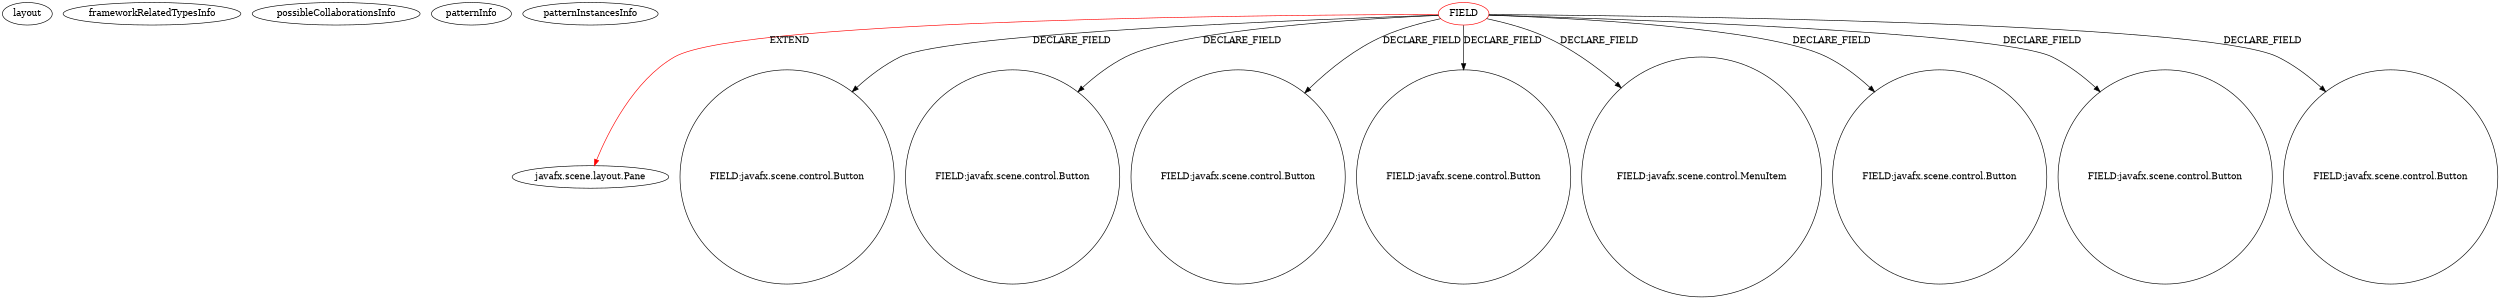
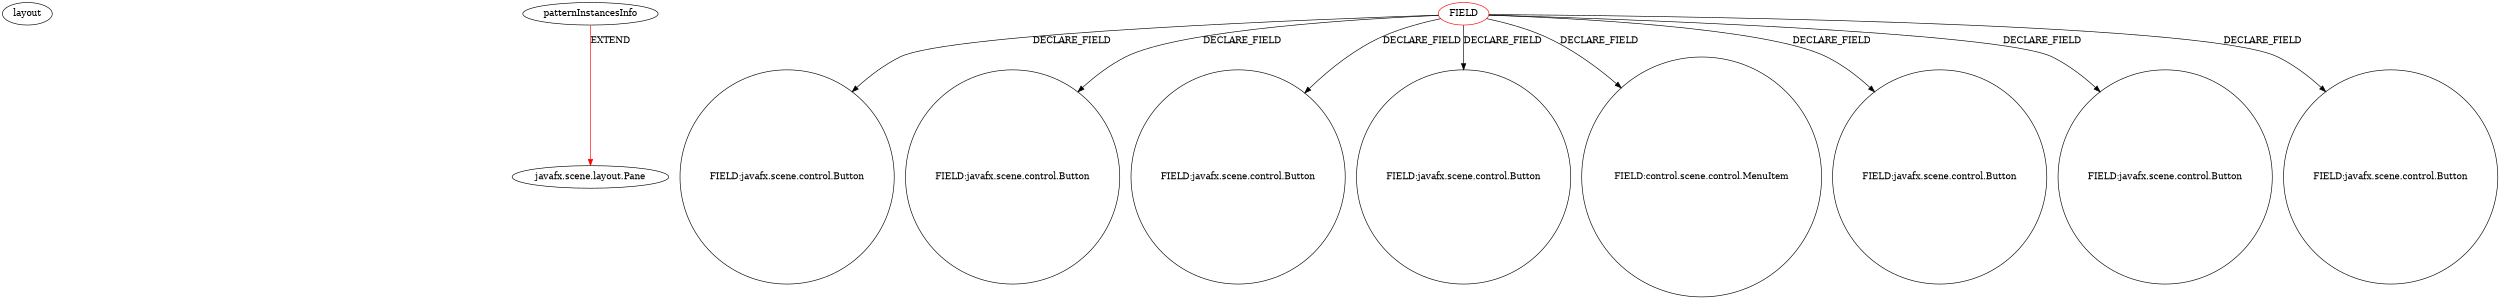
node "frameworkRelatedTypesInfo": removed
node "possibleCollaborationsInfo": removed
node "patternInfo": removed
edge "FIELD" -> "javafx.scene.layout.Pane": now "patternInstancesInfo" -> "javafx.scene.layout.Pane"
node "FIELD:javafx.scene.control.MenuItem": label "FIELD:javafx.scene.control.MenuItem" -> "FIELD:control.scene.control.MenuItem"
